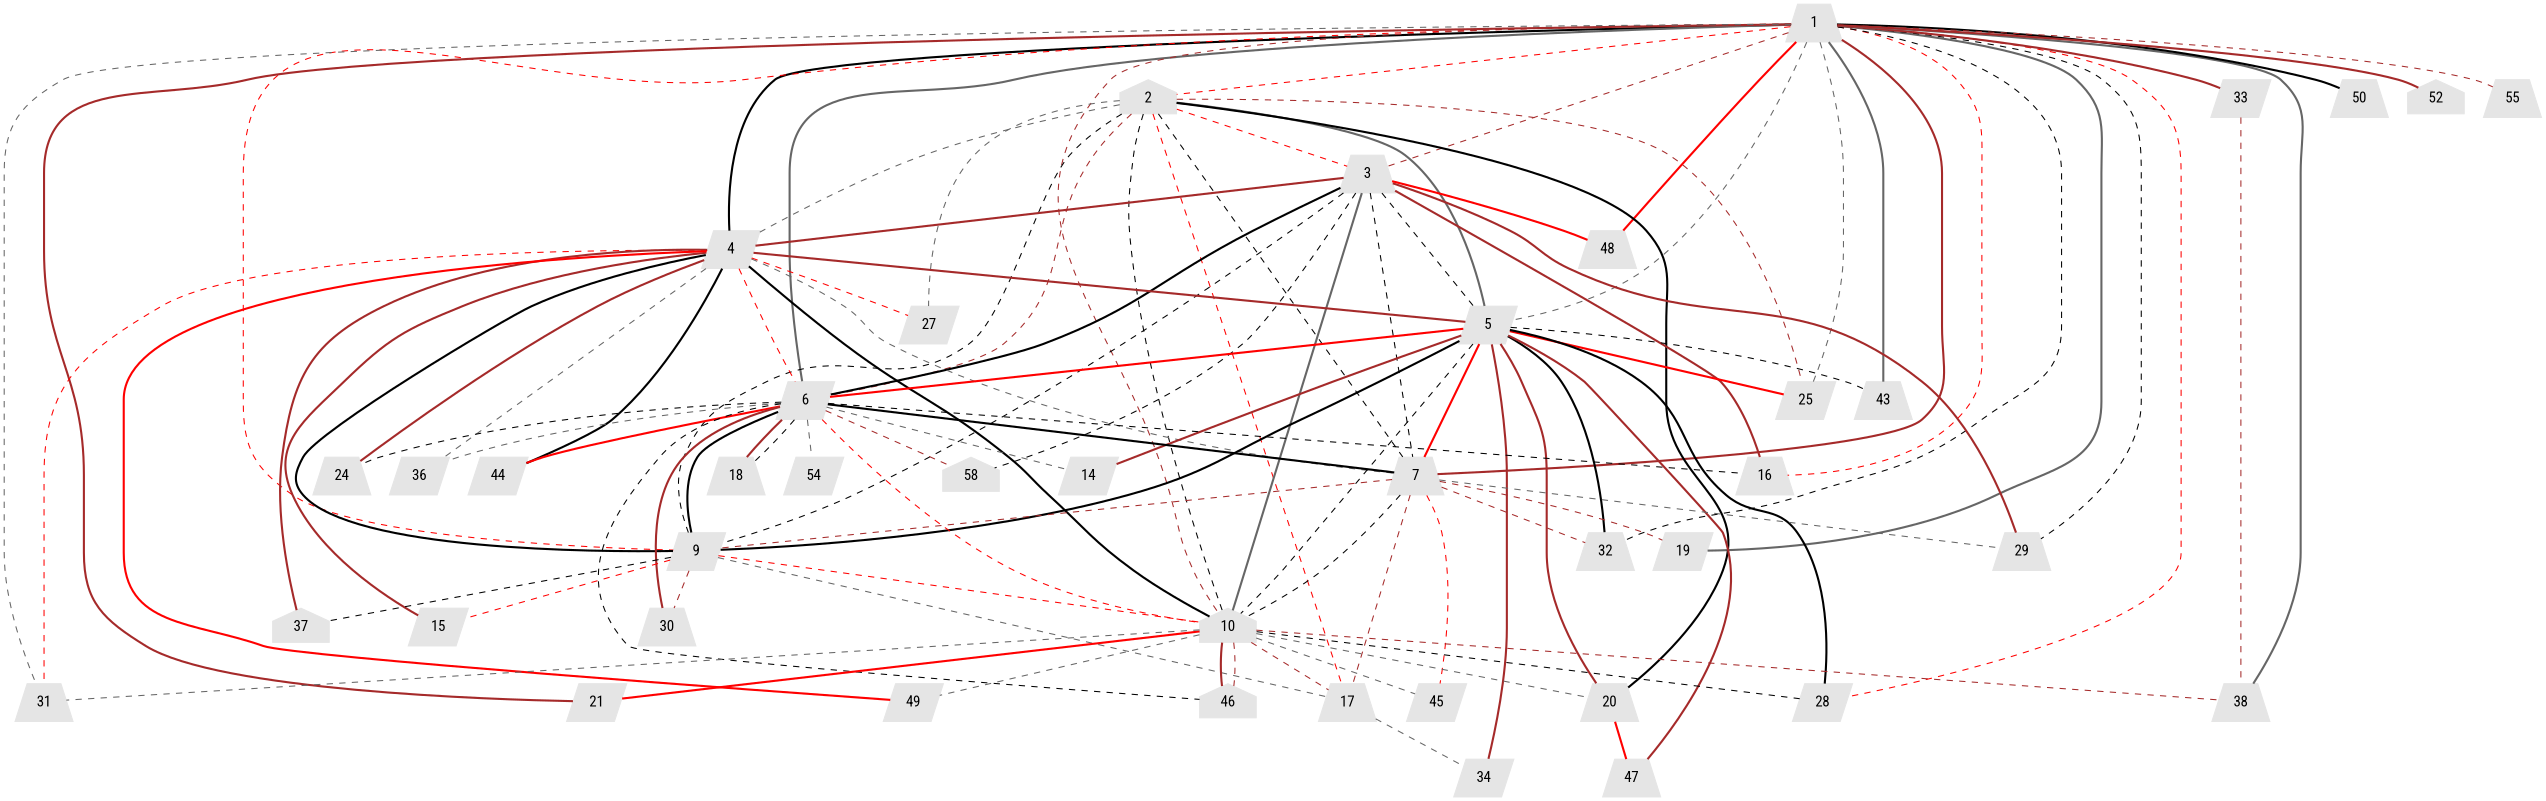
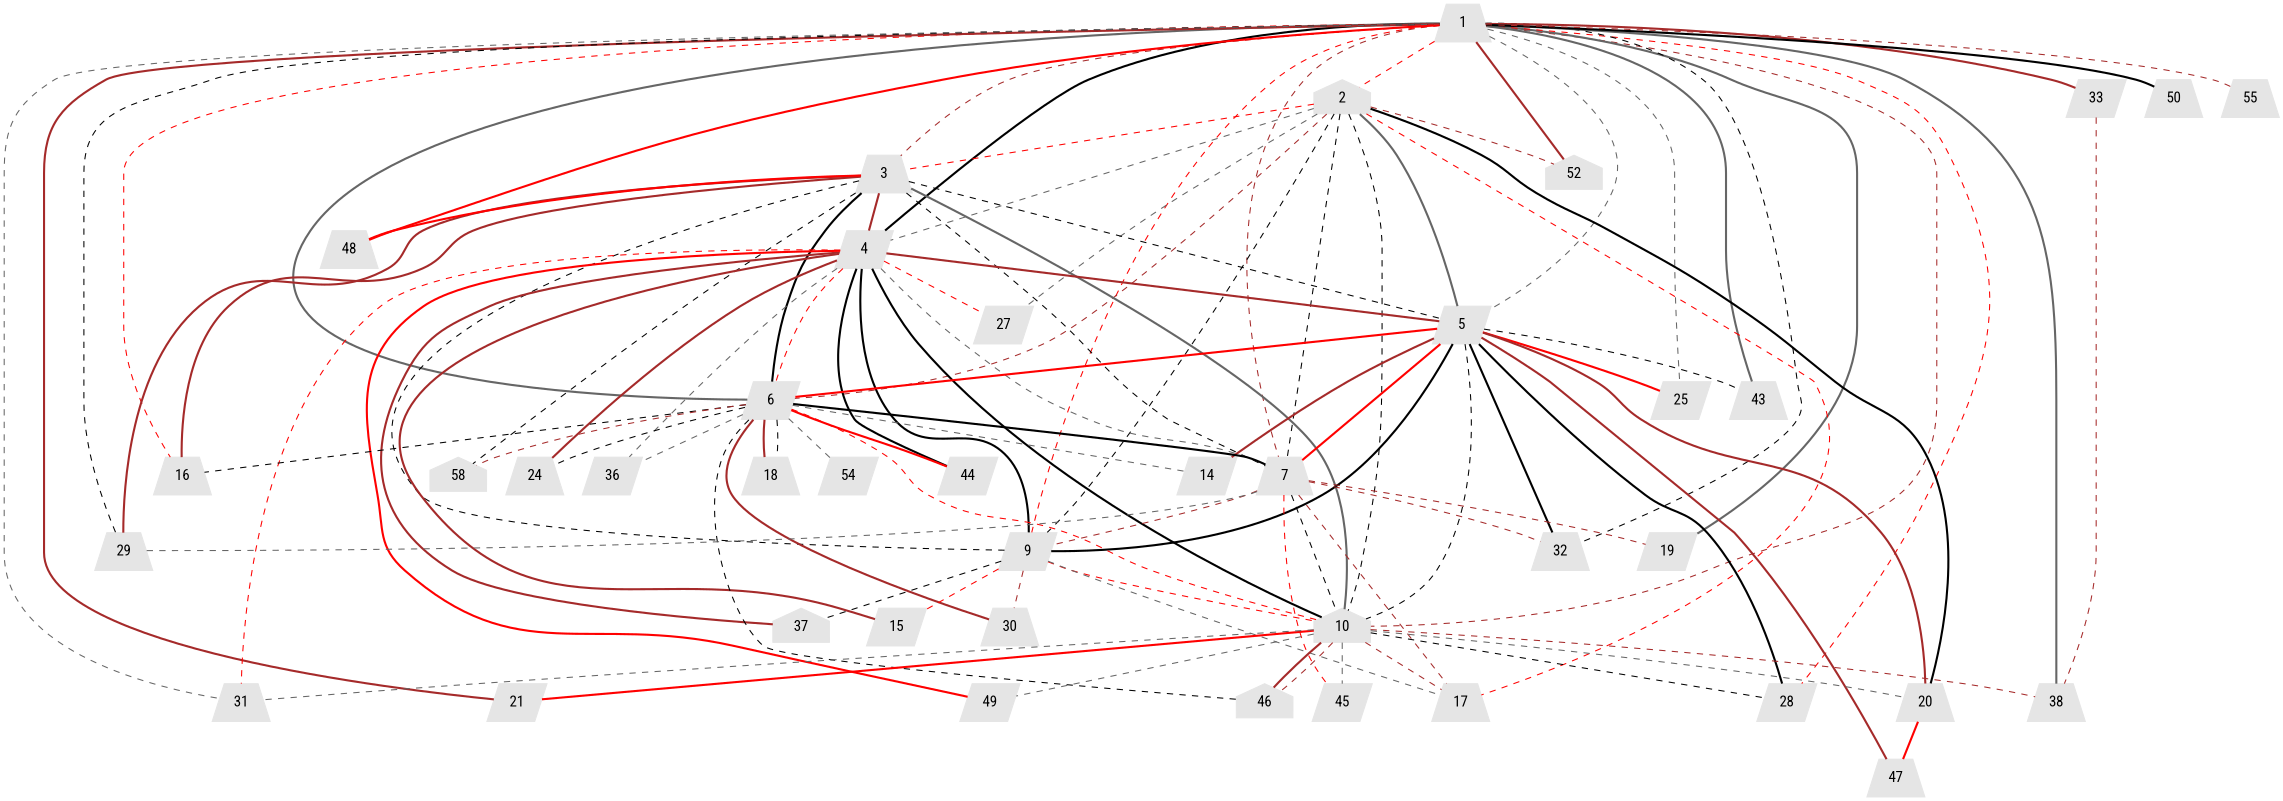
edge "2" -- "25": now "2" -- "52"
edge "1" -- "7": style bold -> dashed
edge "6" -- "9": removed
node "34": removed
